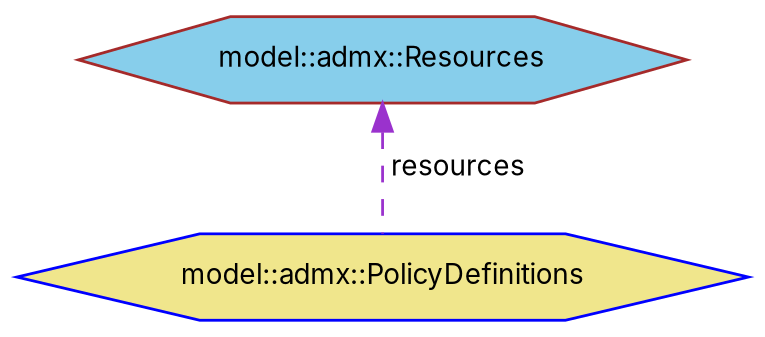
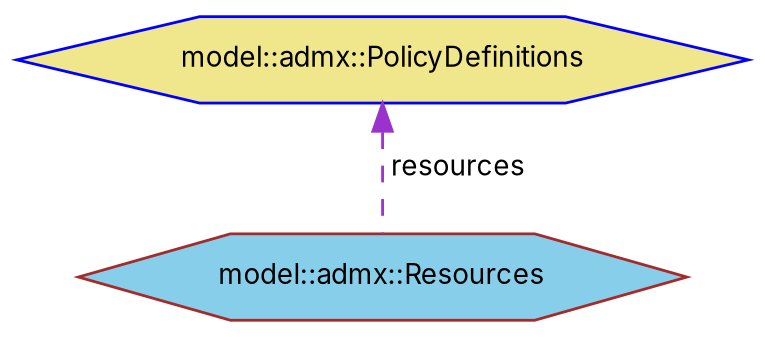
edge "model::admx::PolicyDefinitions" -> "model::admx::Resources": reversed
